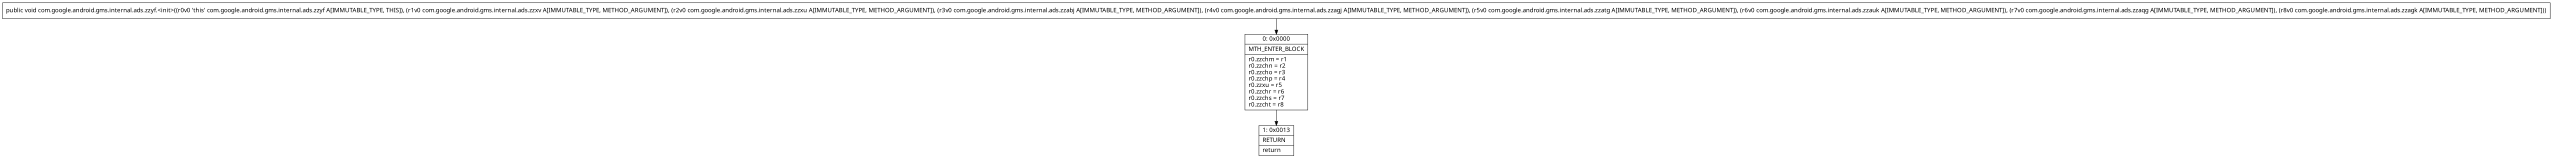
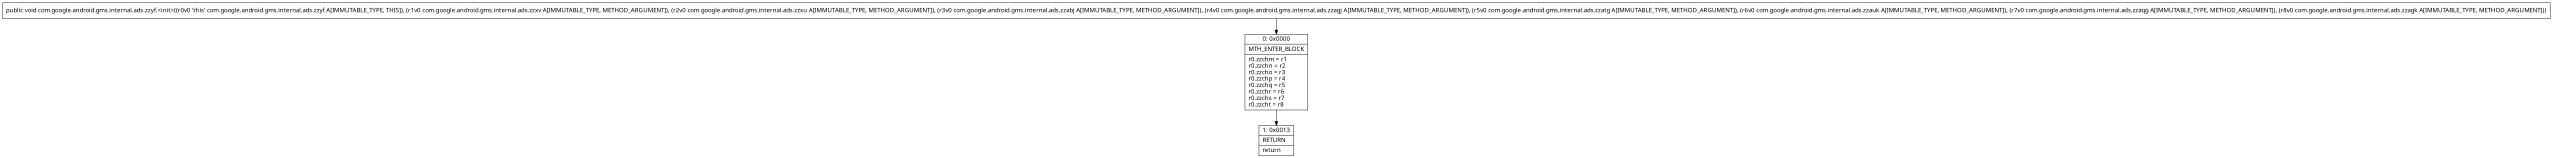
node "0: 0x0000": text "r0.zzxu = r5" -> "r0.zzchq = r5"
